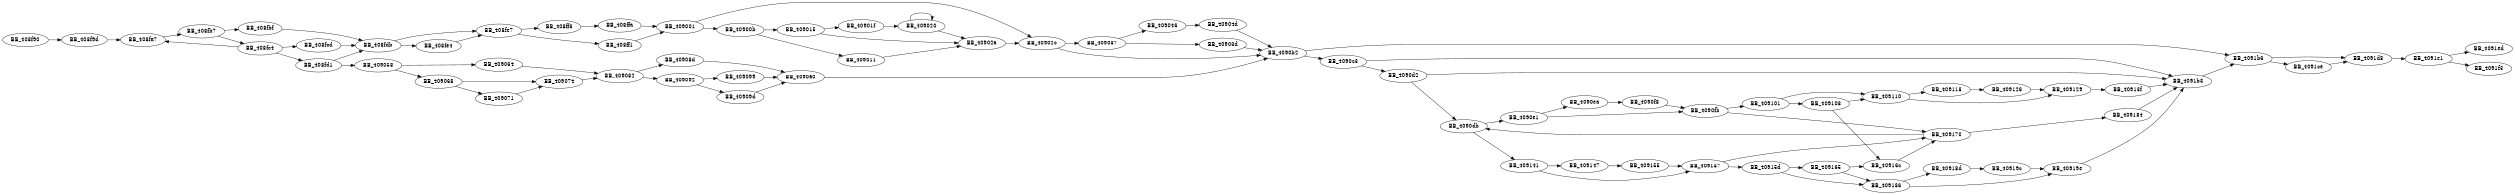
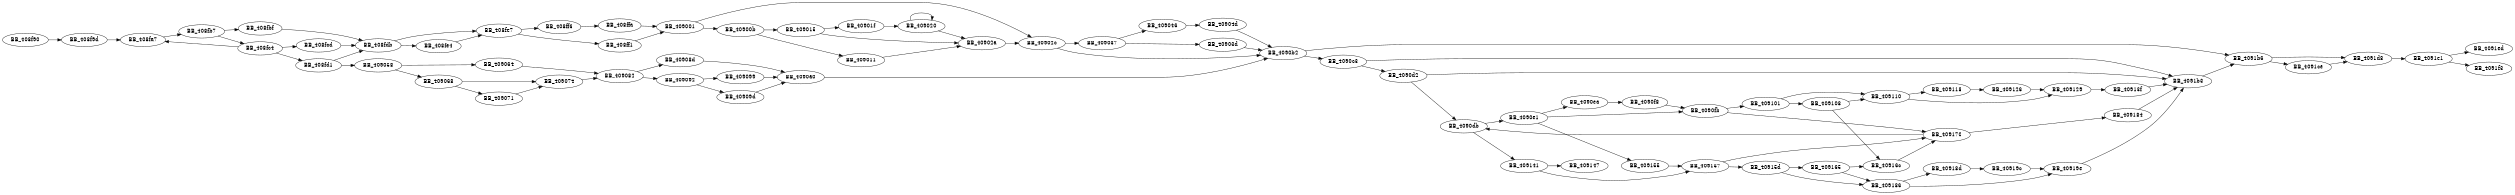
edge "BB_409147" -> "BB_409155": now "BB_4090e1" -> "BB_409155"
